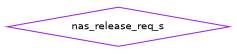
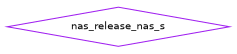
node "nas_release_req_s": label "nas_release_req_s" -> "nas_release_nas_s"
